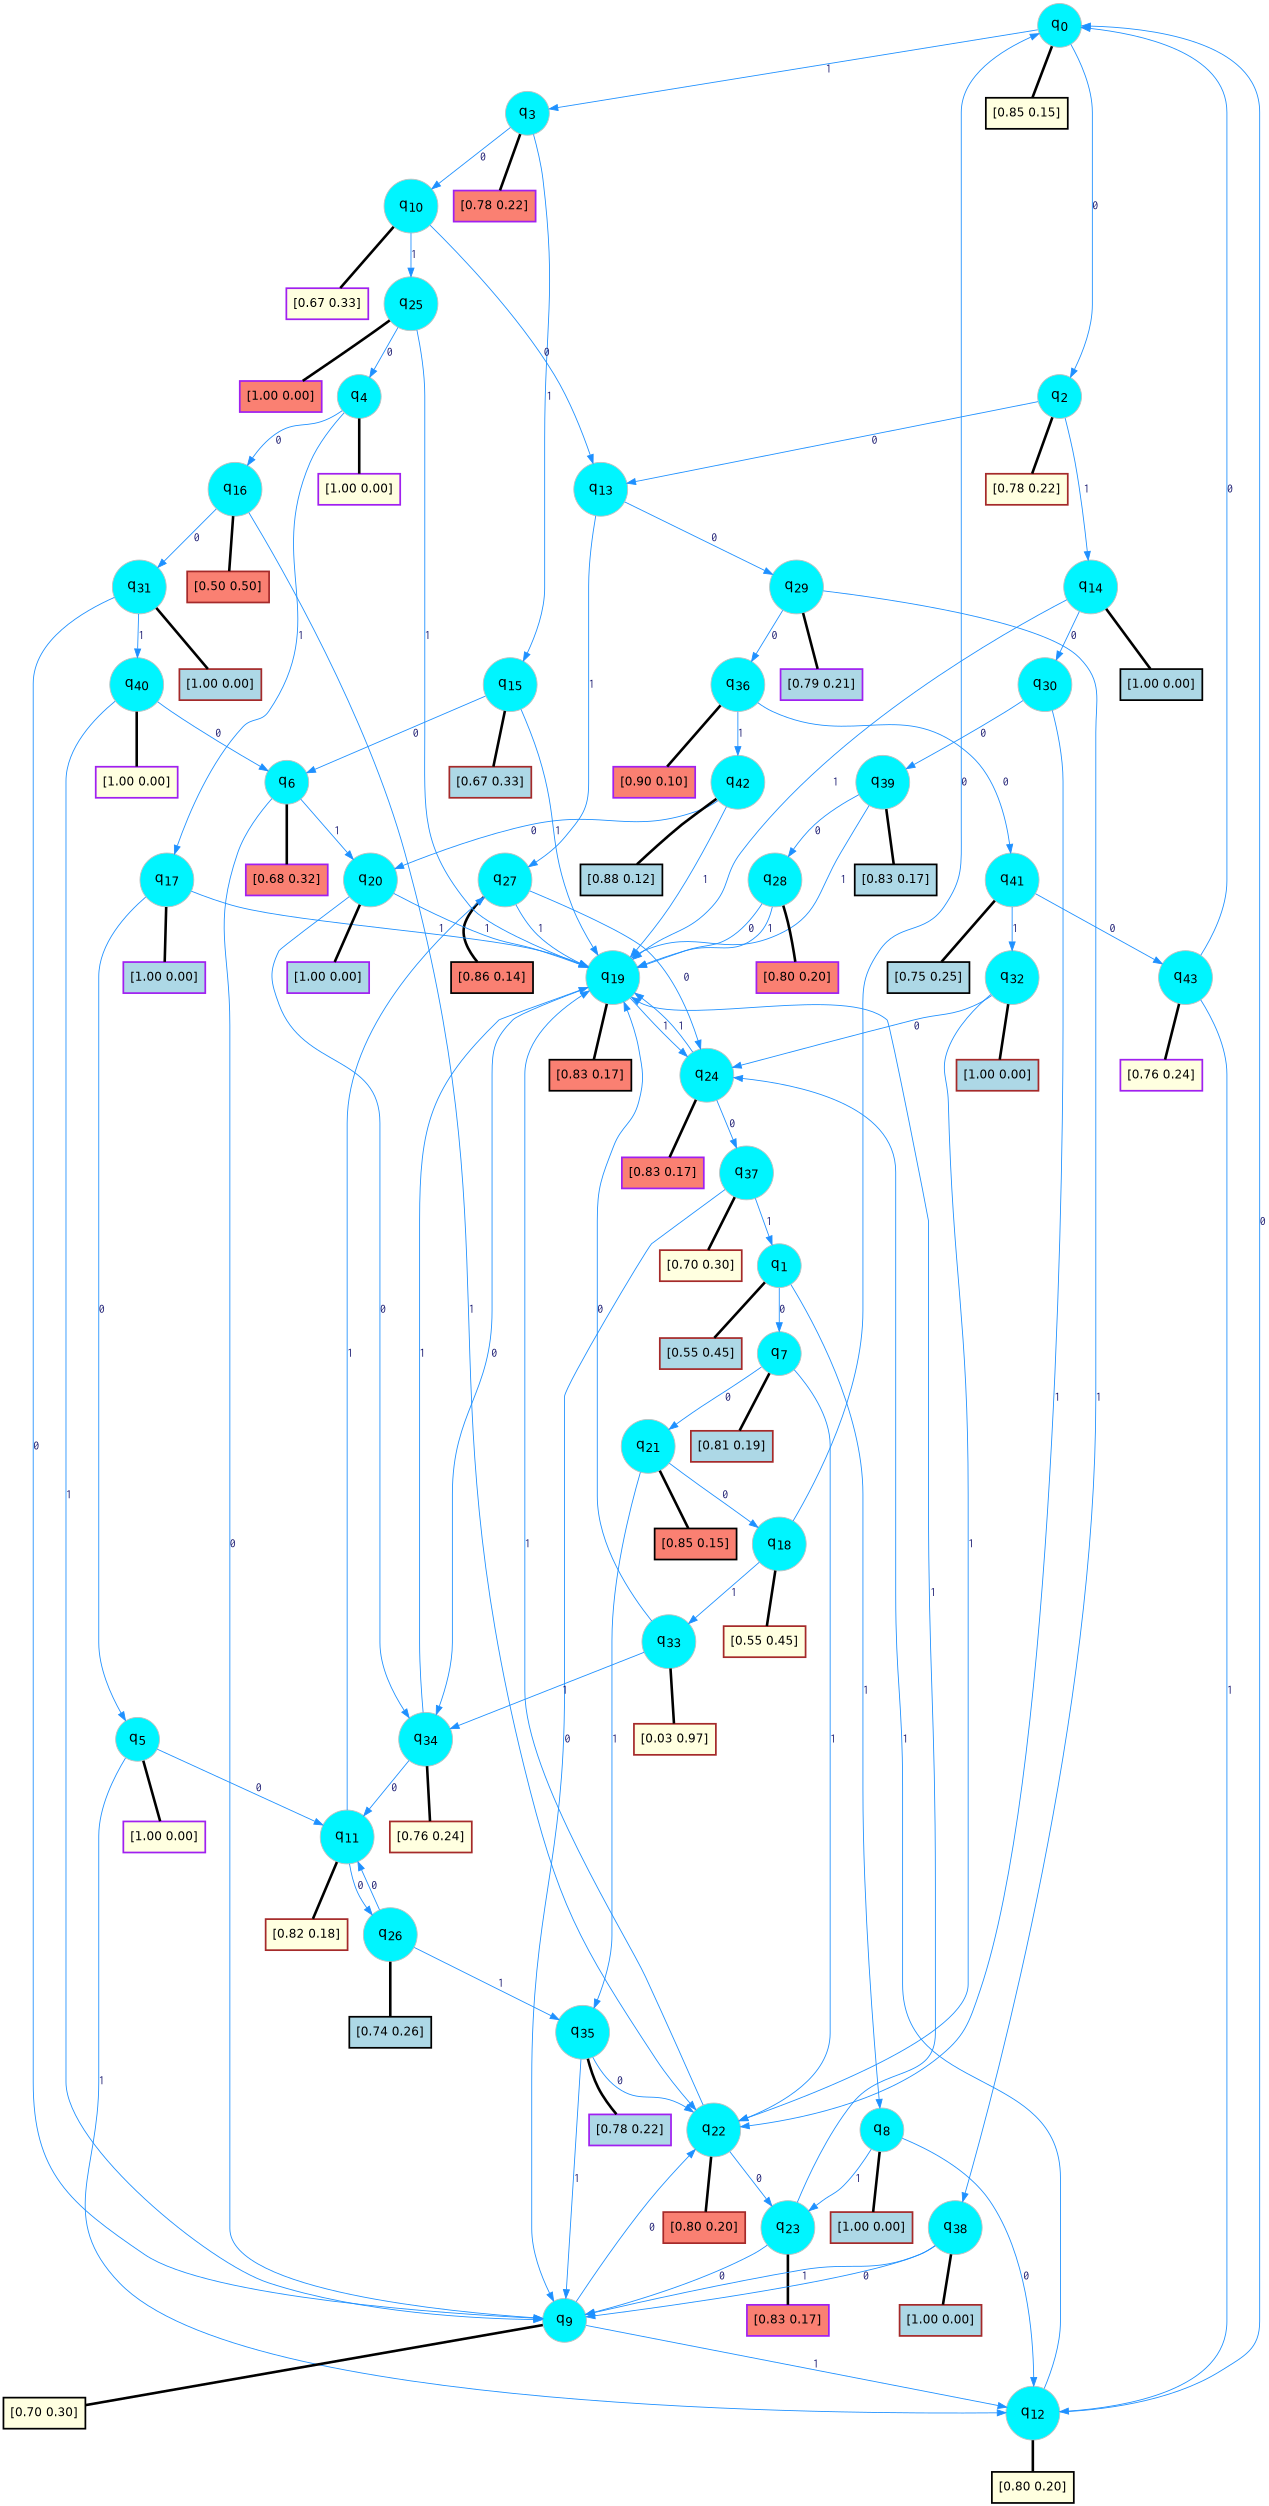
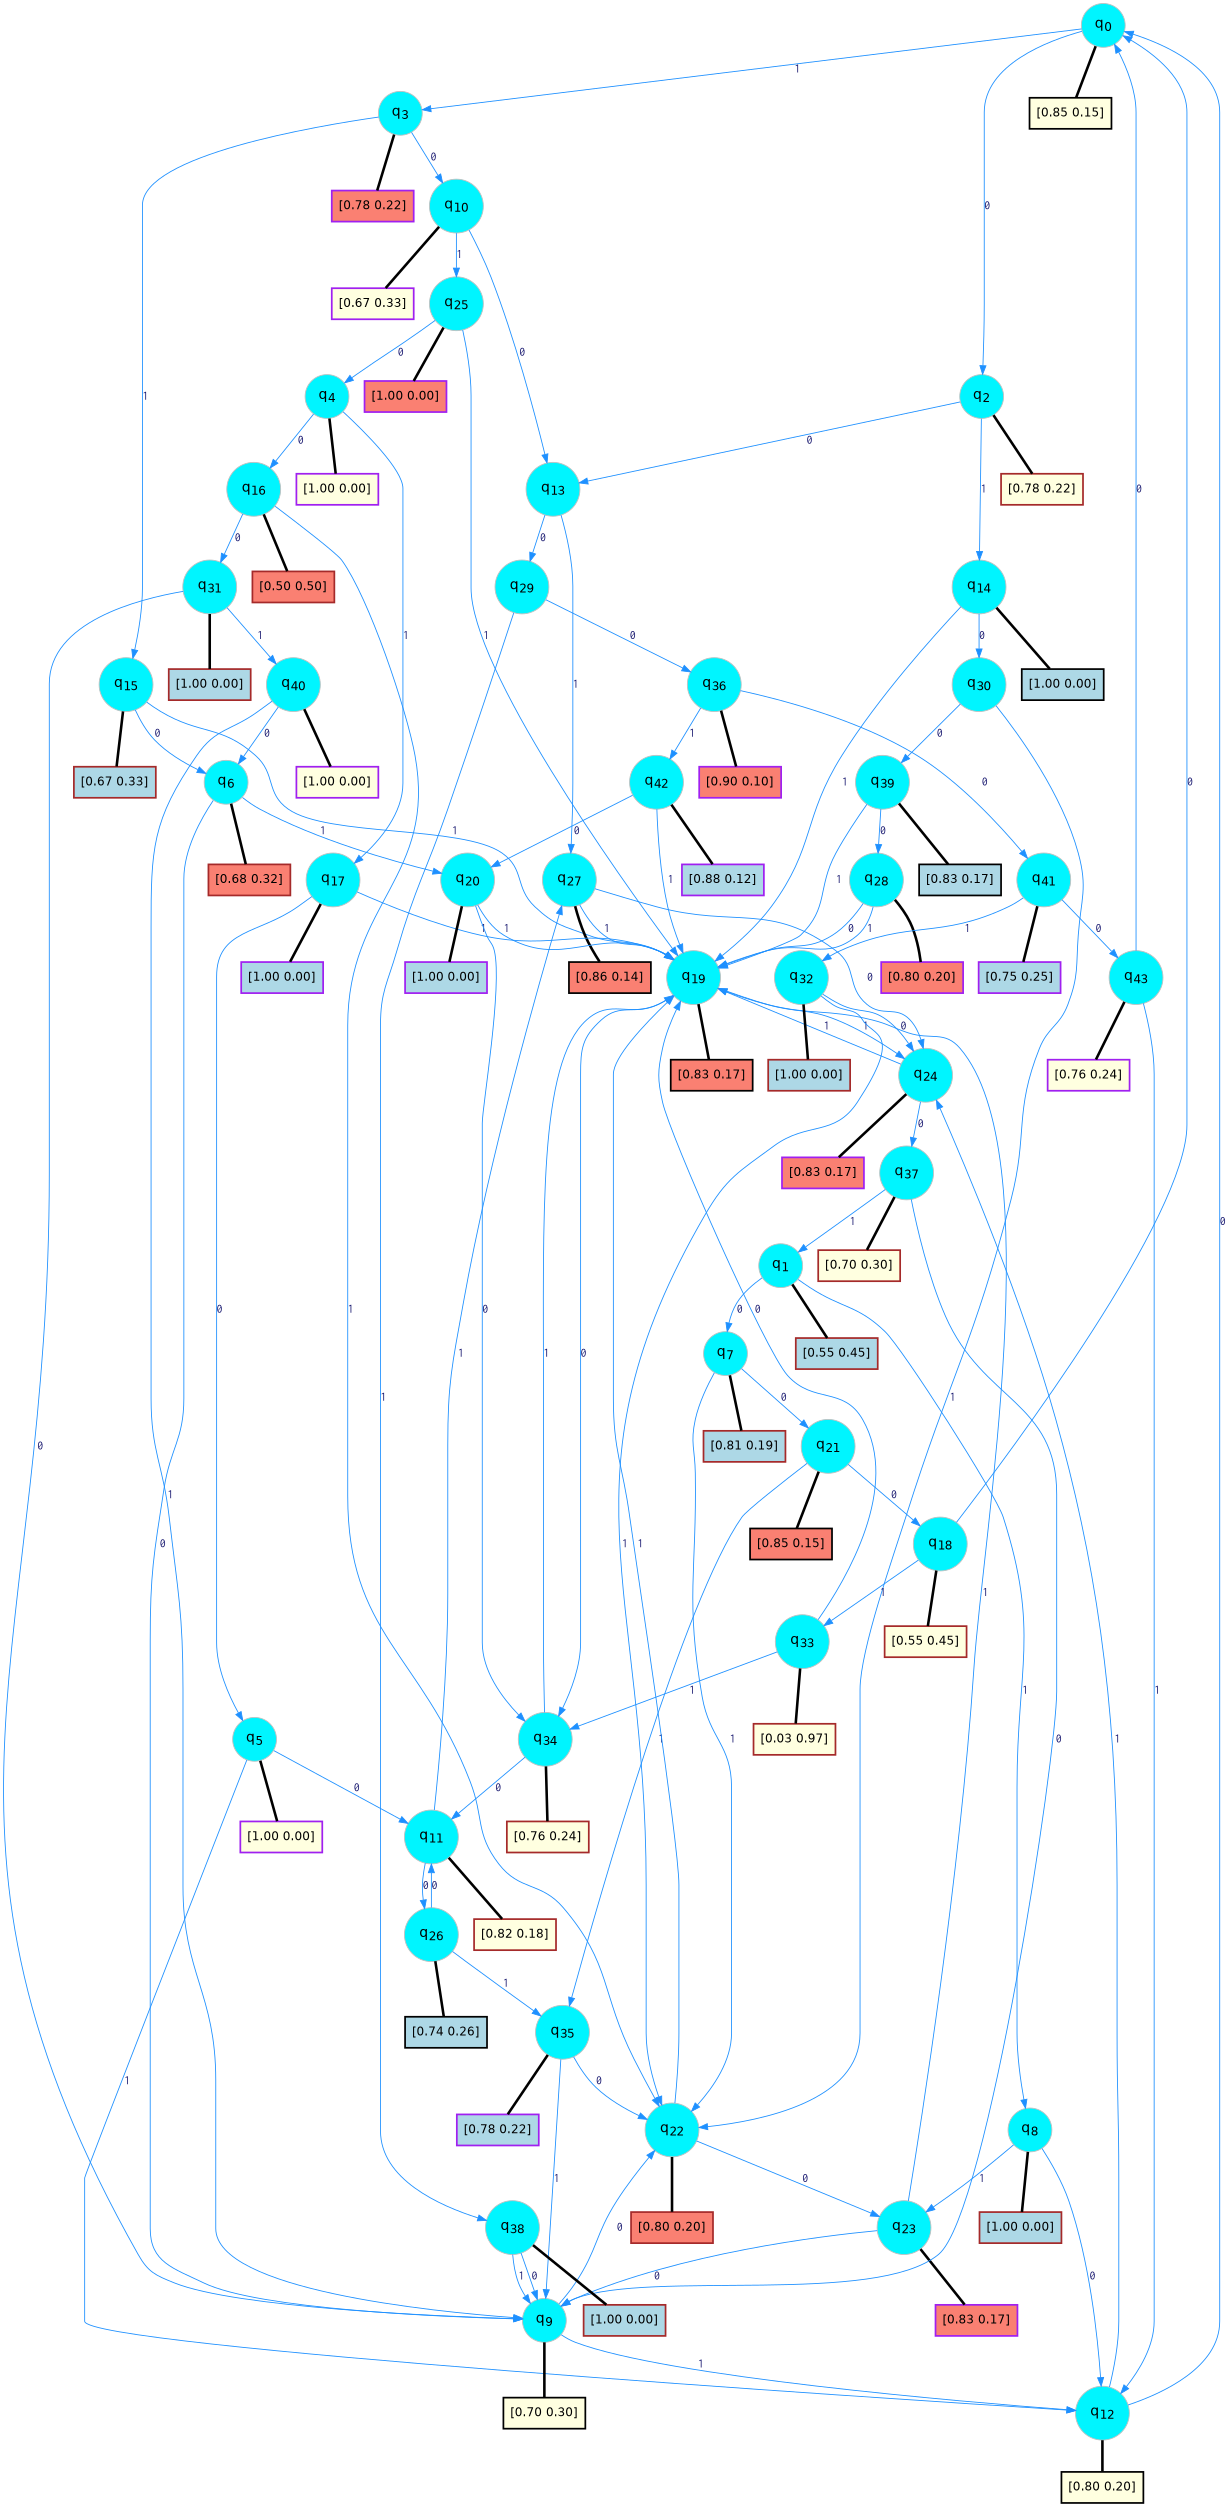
node "[0.79 0.21]": removed
node "[0.68 0.32]": color purple -> brown
node "[0.88 0.12]": color black -> purple
node "[0.75 0.25]": color black -> purple
